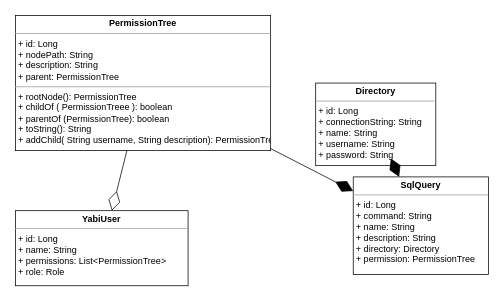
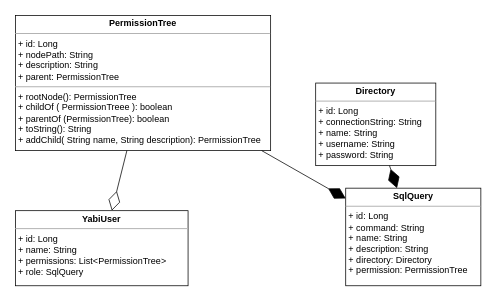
node "PermissionTree + id: Long + nodePath: String + description: String + parent: PermissionTree + rootNode(): PermissionTree + childOf ( PermissionTreee ): boolean + parentOf (PermissionTree): boolean + toString(): String + addChild( String username, String description): PermissionTree": label "PermissionTree + id: Long + nodePath: String + description: String + parent: PermissionTree + rootNode(): PermissionTree + childOf ( PermissionTreee ): boolean + parentOf (PermissionTree): boolean + toString(): String + addChild( String username, String description): PermissionTree" -> "PermissionTree + id: Long + nodePath: String + description: String + parent: PermissionTree + rootNode(): PermissionTree + childOf ( PermissionTreee ): boolean + parentOf (PermissionTree): boolean + toString(): String + addChild( String name, String description): PermissionTree"
node "SqlQuery + id: Long + command: String + name: String + description: String + directory: Directory + permission: PermissionTree": moved (420, 225) -> (413, 237)
node "YabiUser + id: Long + name: String + permissions: List<PermissionTree> + role: Role": label "YabiUser + id: Long + name: String + permissions: List<PermissionTree> + role: Role" -> "YabiUser + id: Long + name: String + permissions: List<PermissionTree> + role: SqlQuery"
